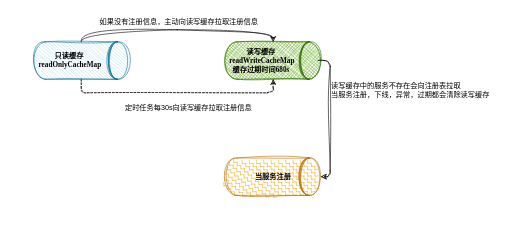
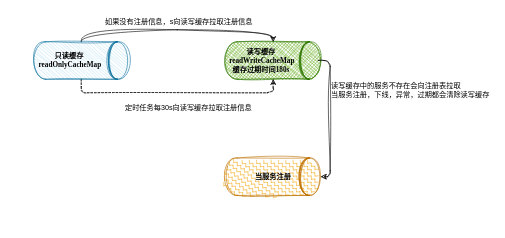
node "如果没有注册信息，主动向读写缓存拉取注册信息": label "如果没有注册信息，主动向读写缓存拉取注册信息" -> "如果没有注册信息，s向读写缓存拉取注册信息"
node "读写缓存 readWriteCacheMap 缓存过期时间680s": label "读写缓存 readWriteCacheMap 缓存过期时间680s" -> "读写缓存 readWriteCacheMap 缓存过期时间180s"
